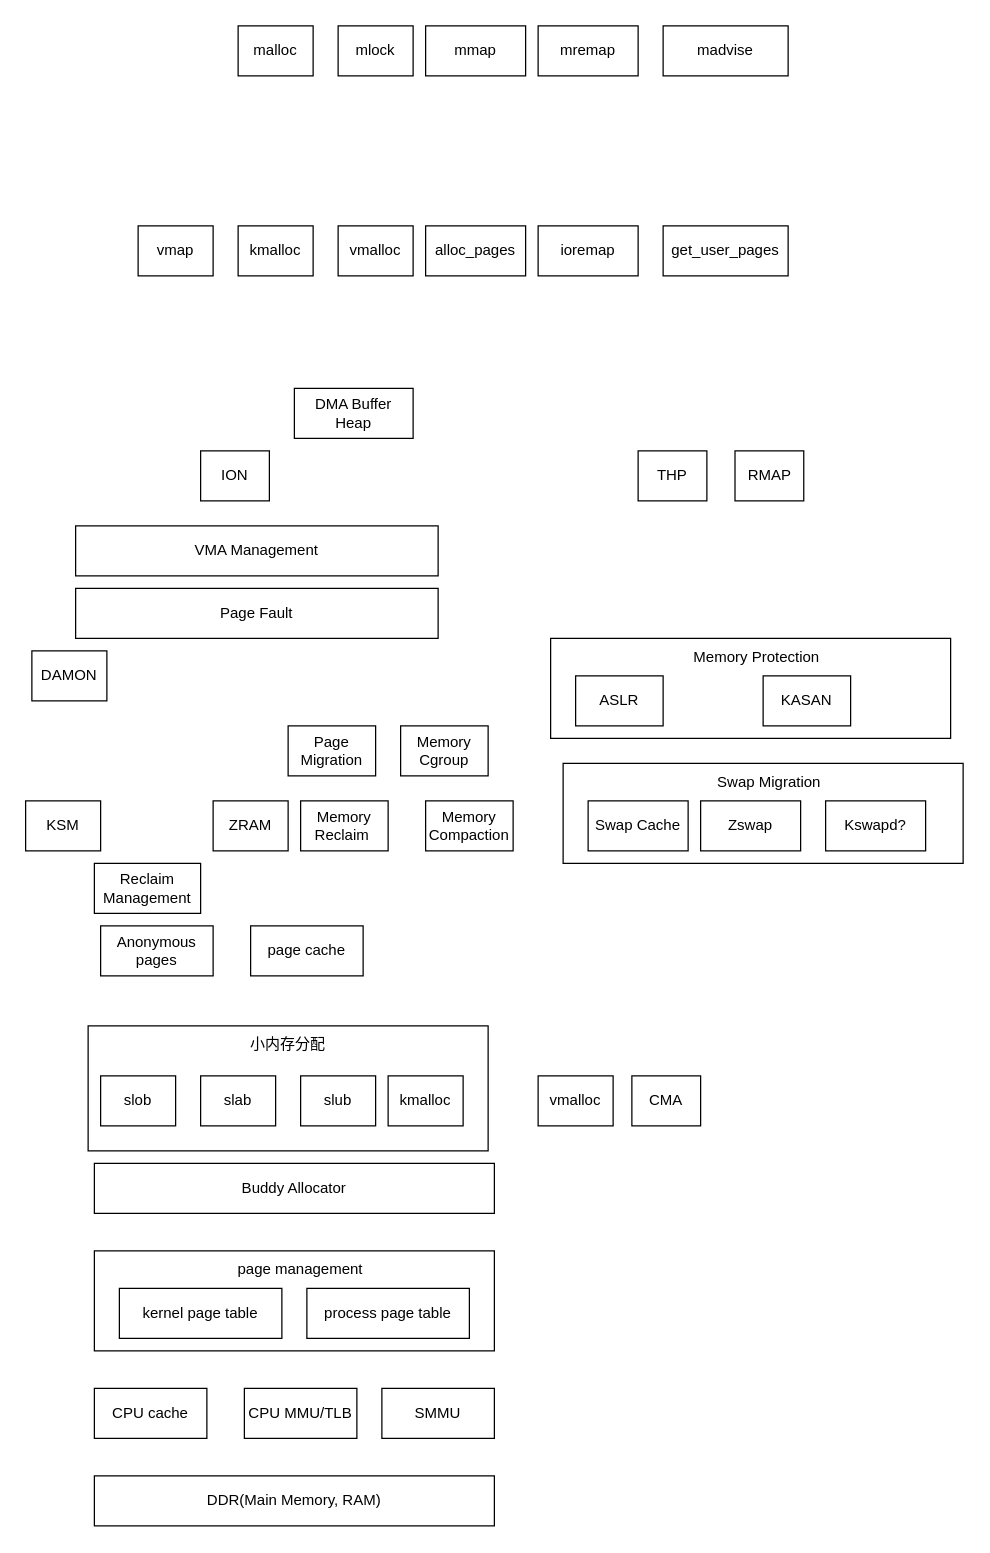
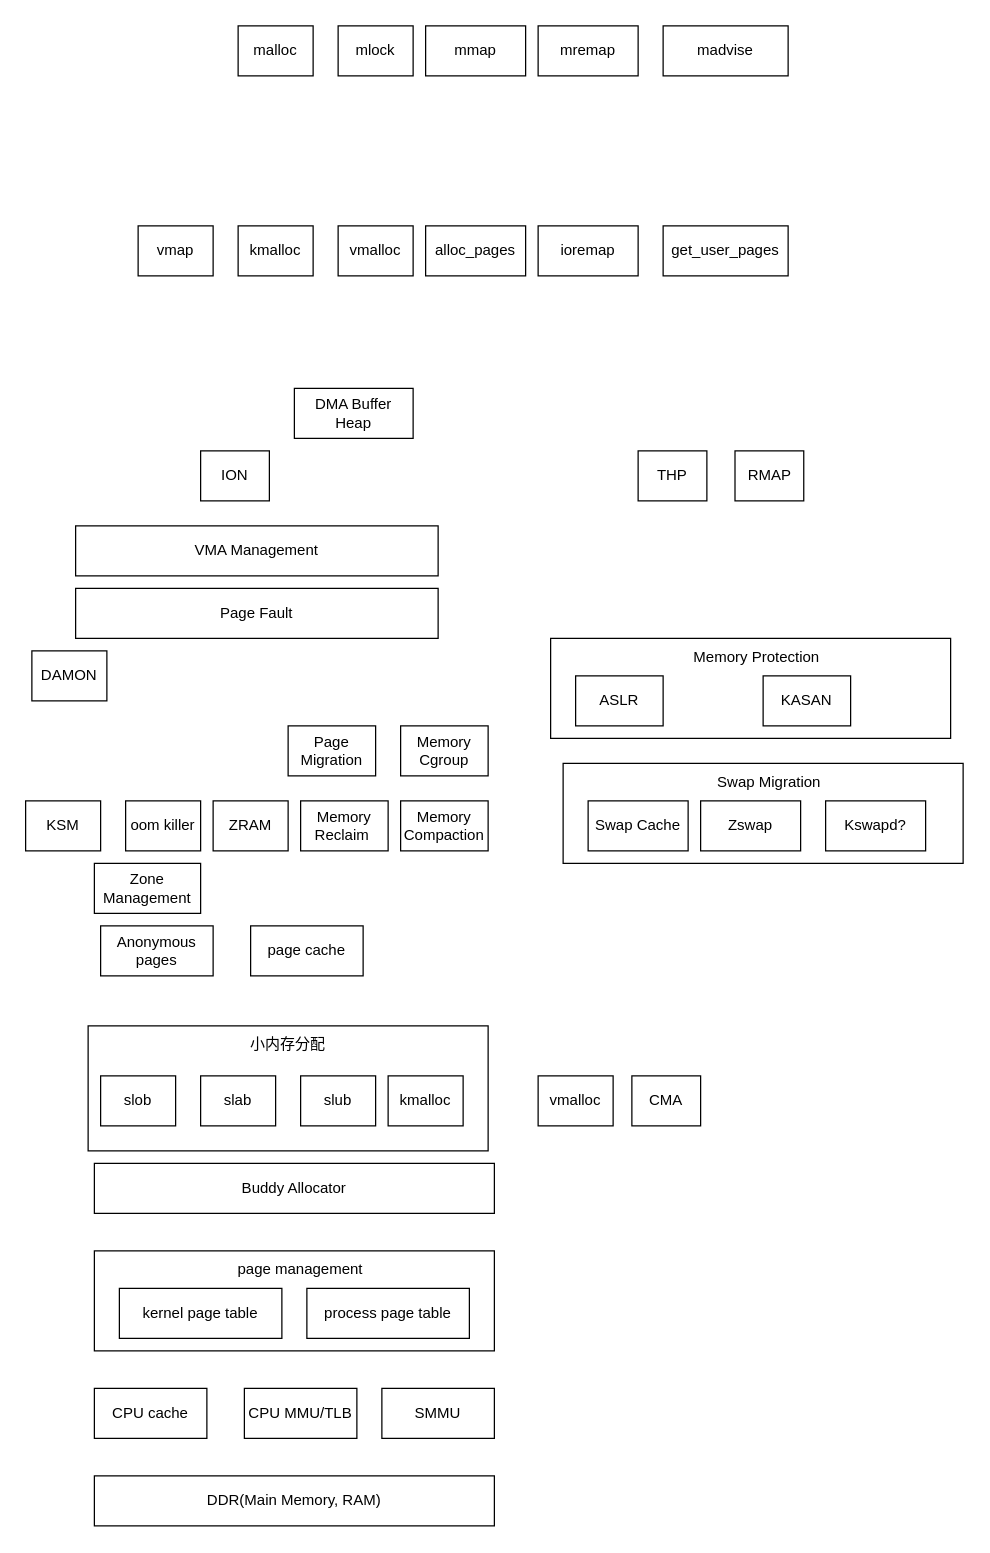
node "oom killer": added
node "Memory Compaction": moved (469, 826) -> (444, 826)
node "Reclaim Management": label "Reclaim Management" -> "Zone Management"
